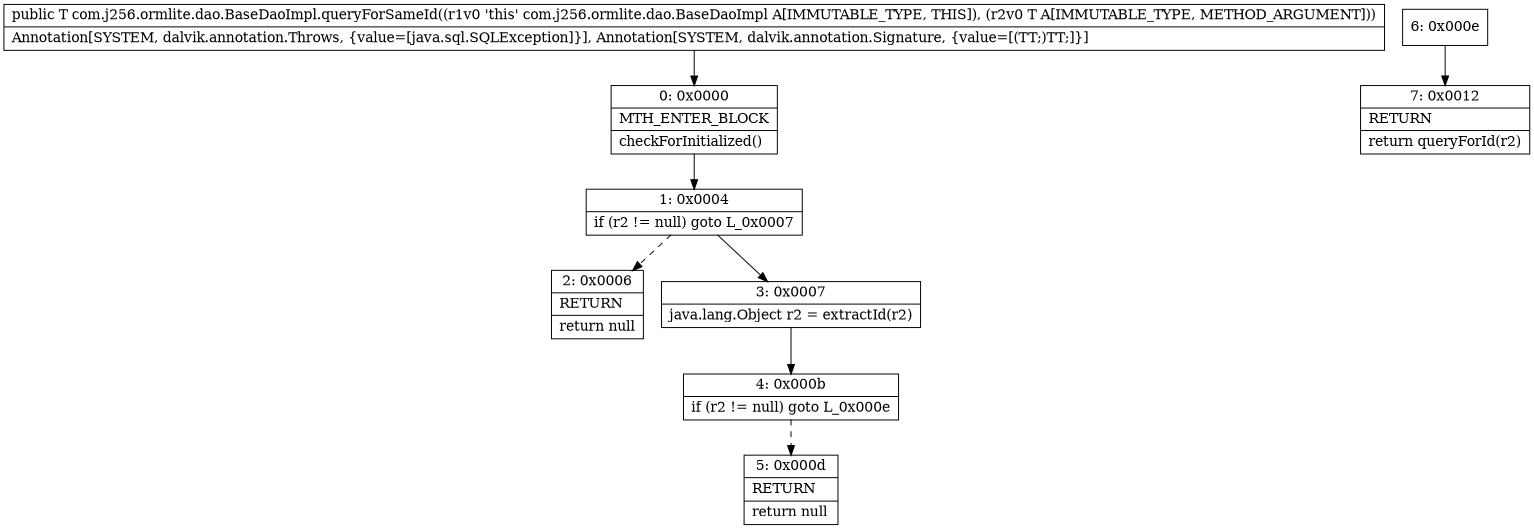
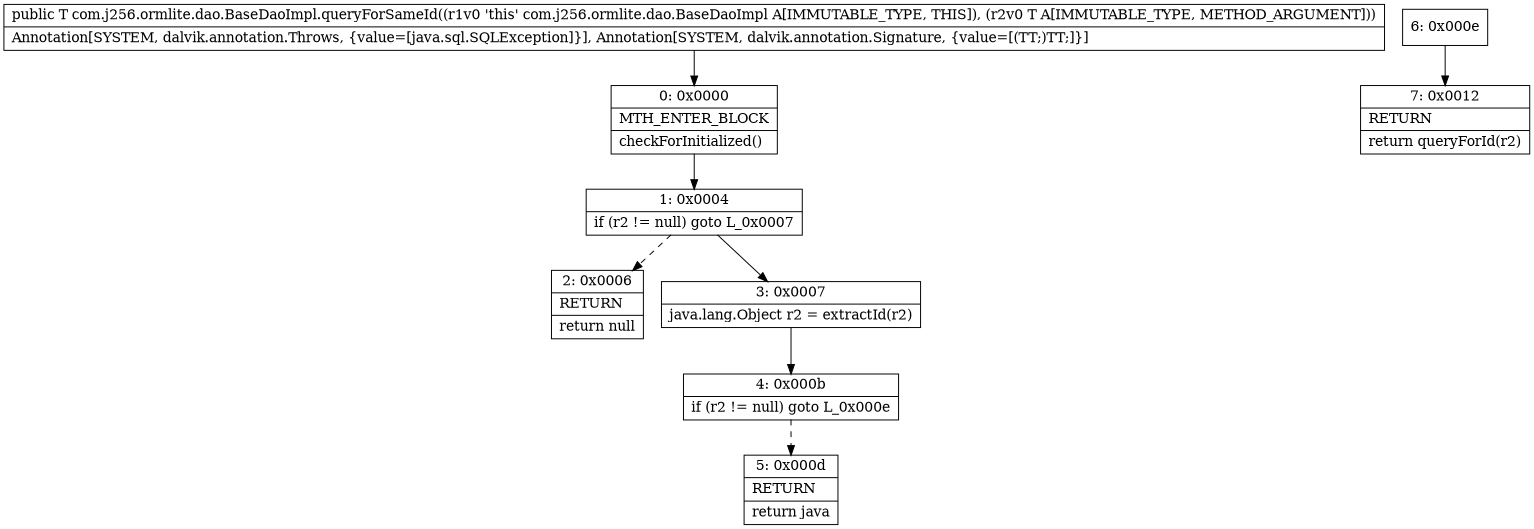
node "5: 0x000d": text "return null" -> "return java"
